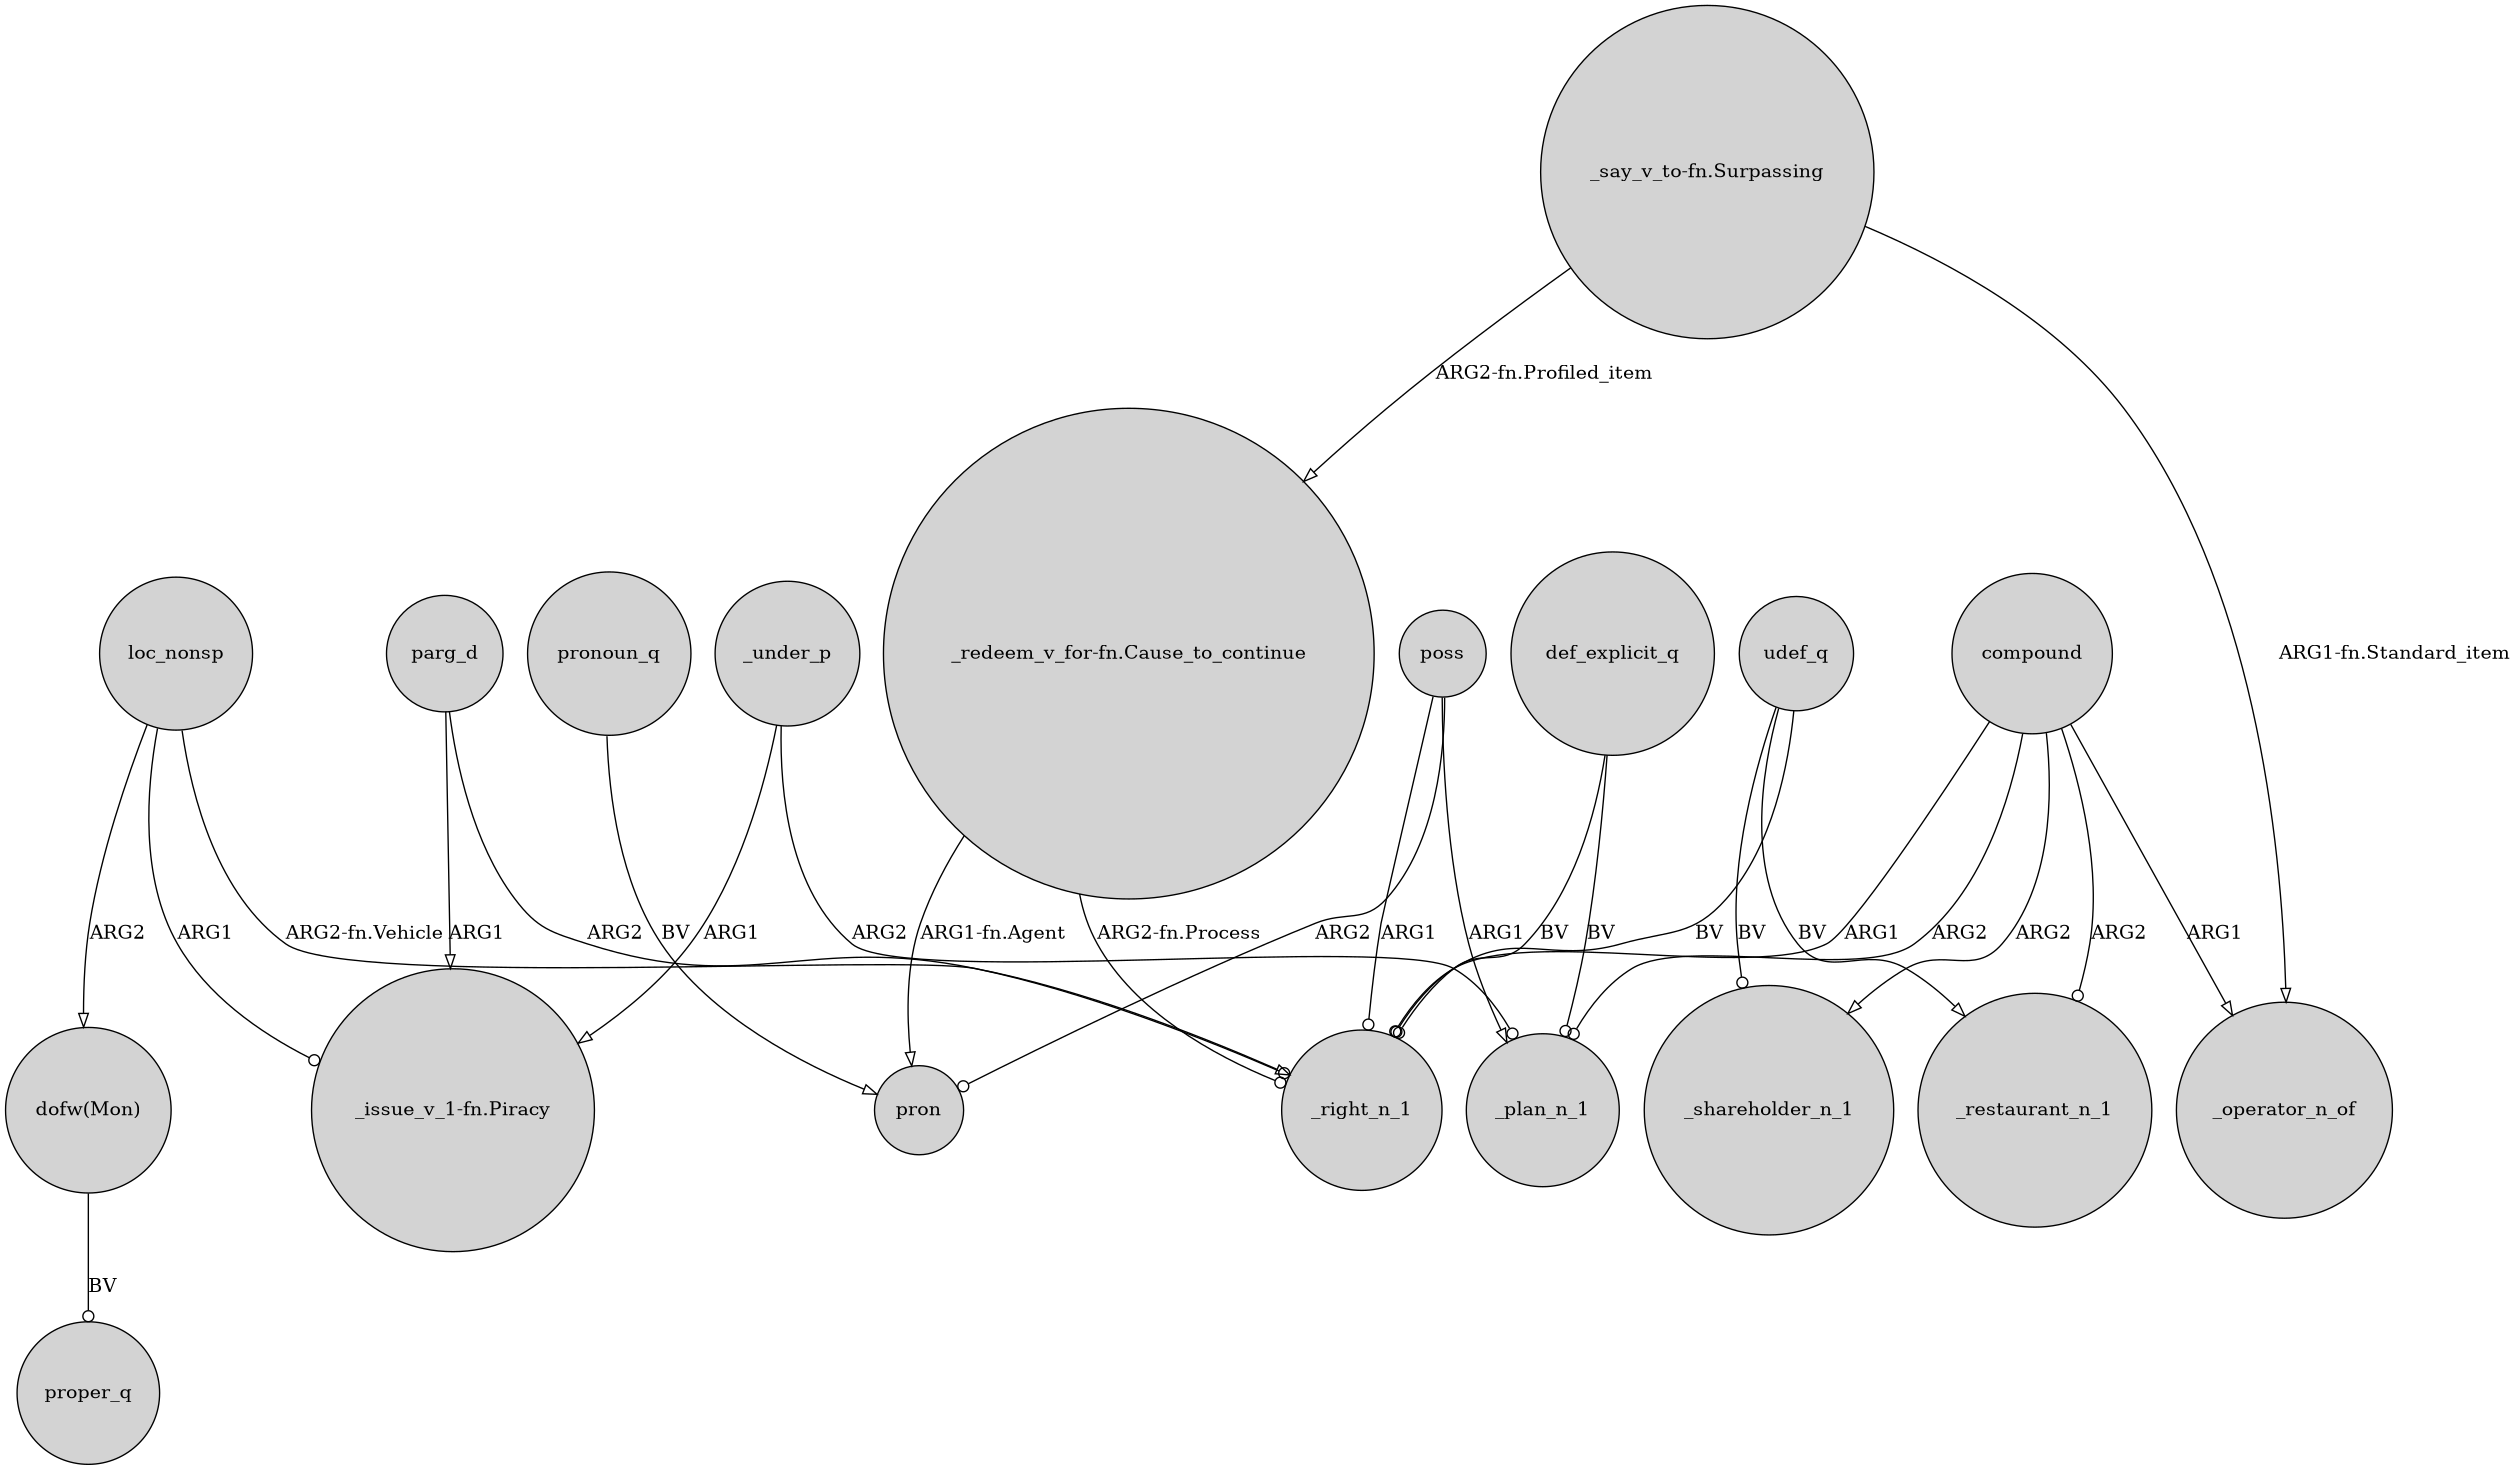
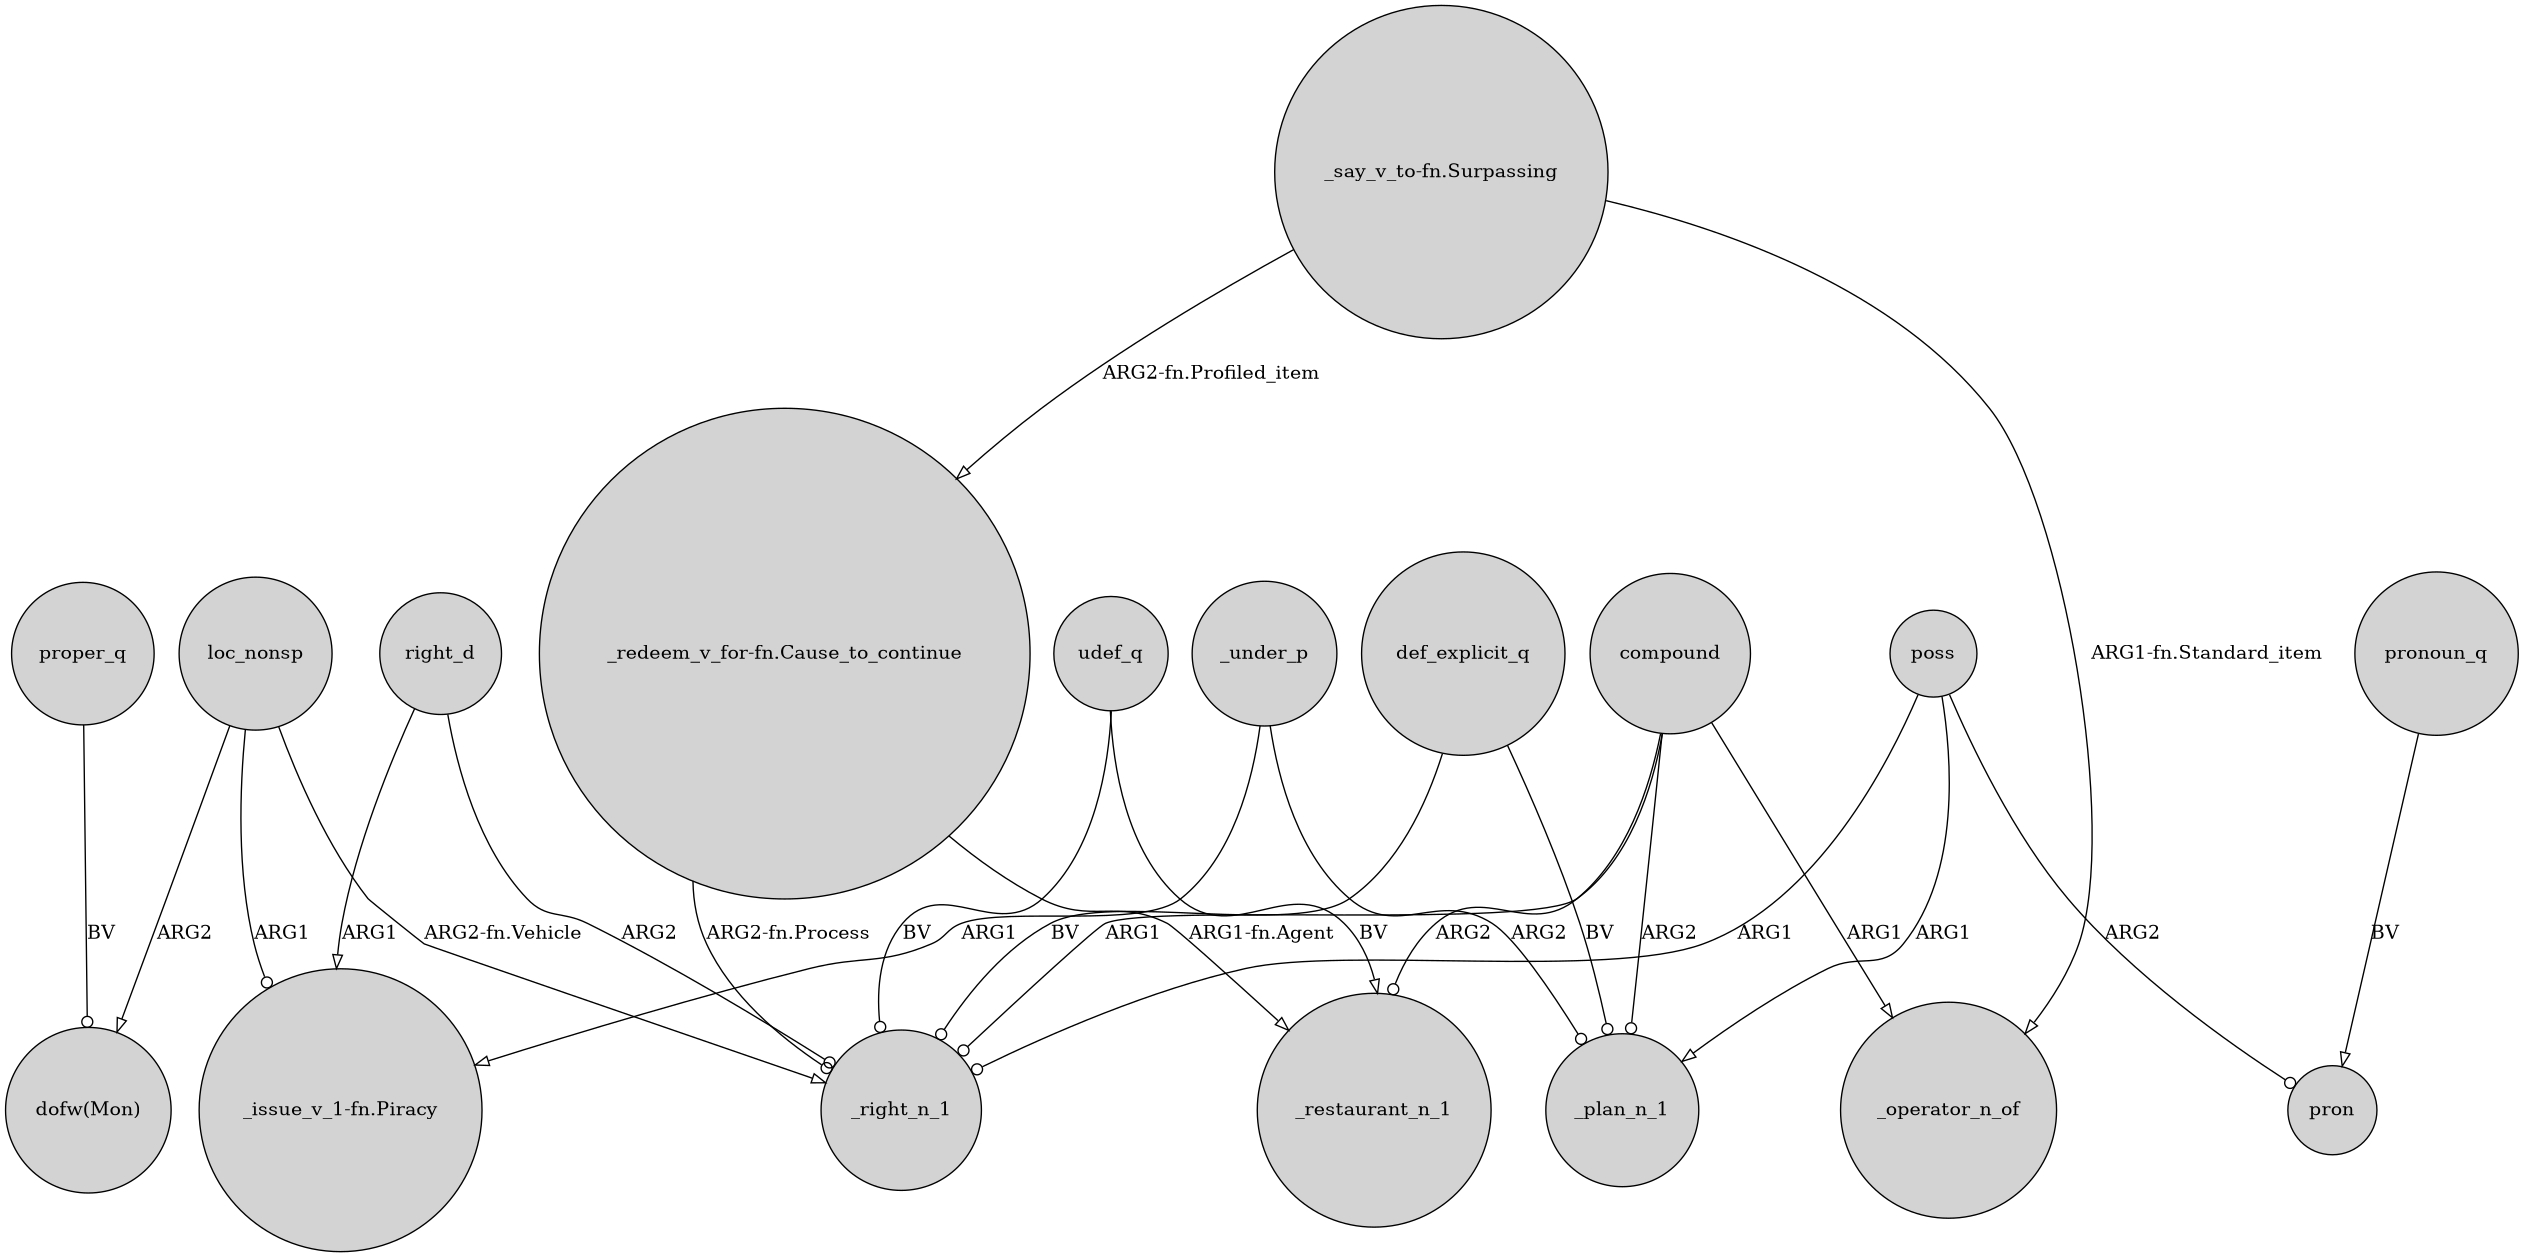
node "parg_d": label "parg_d" -> "right_d"
edge "_redeem_v_for-fn.Cause_to_continue" -> "pron": now "_redeem_v_for-fn.Cause_to_continue" -> "_restaurant_n_1"
node "_shareholder_n_1": removed
edge "dofw(Mon)" -> "proper_q": reversed
